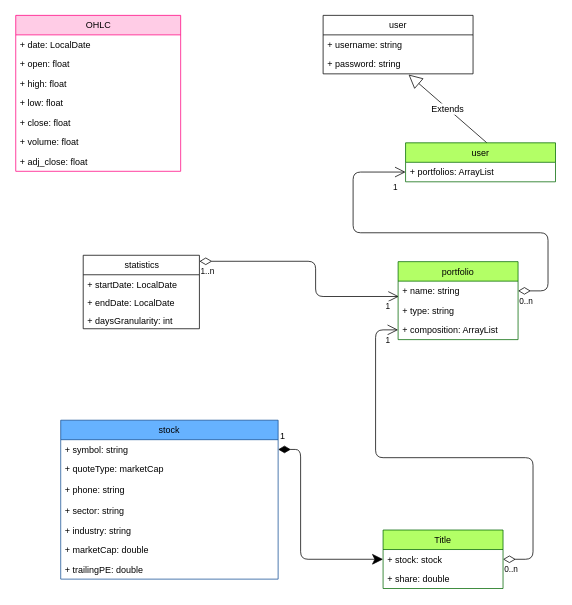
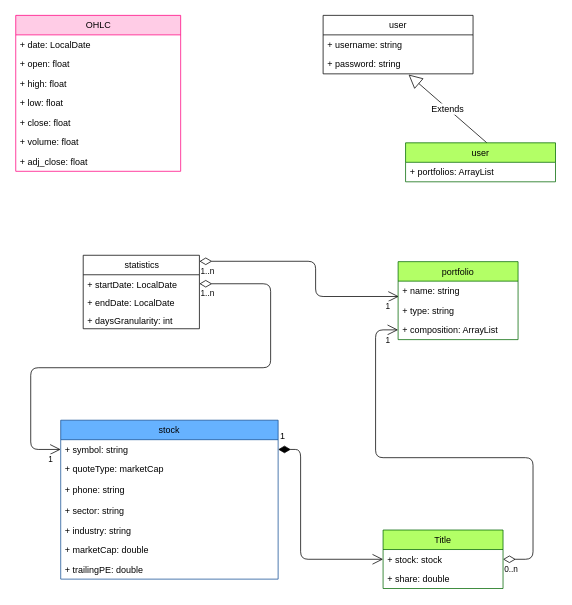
edge "+ portfolios: ArrayList" -- "+ name: string": removed, labels "1", "0..n"
edge "+ startDate: LocalDate" -- "+ symbol: string": added, labels "1..n", "1"
edge "+ symbol: string" -- "+ stock: stock": arrowhead classic -> open
